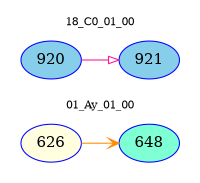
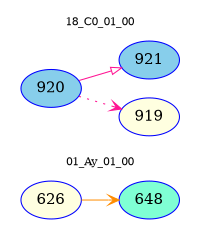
node "919": added
